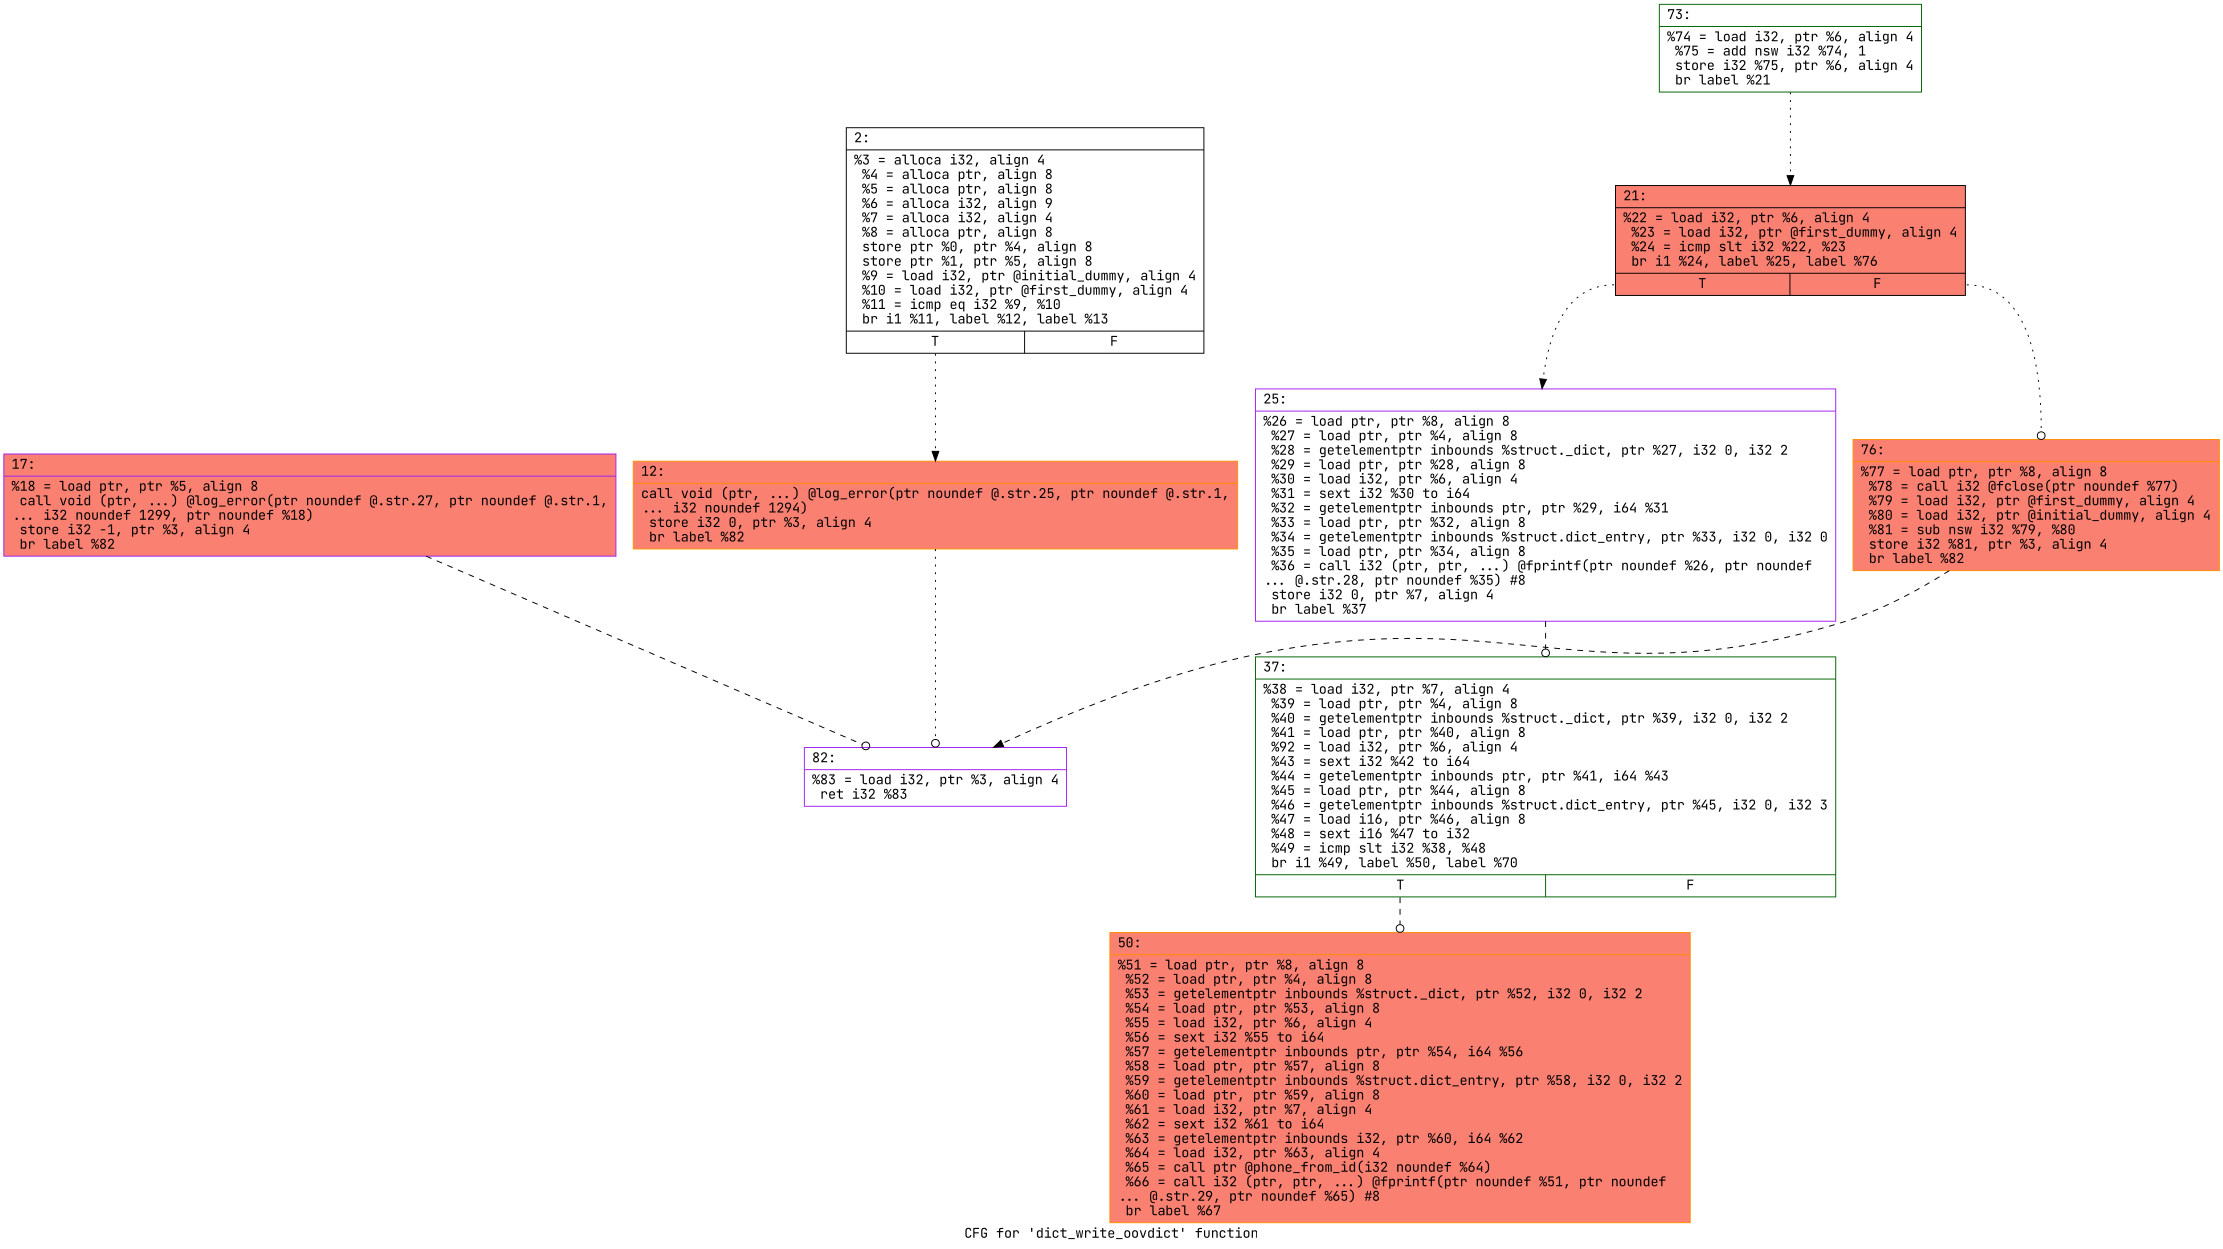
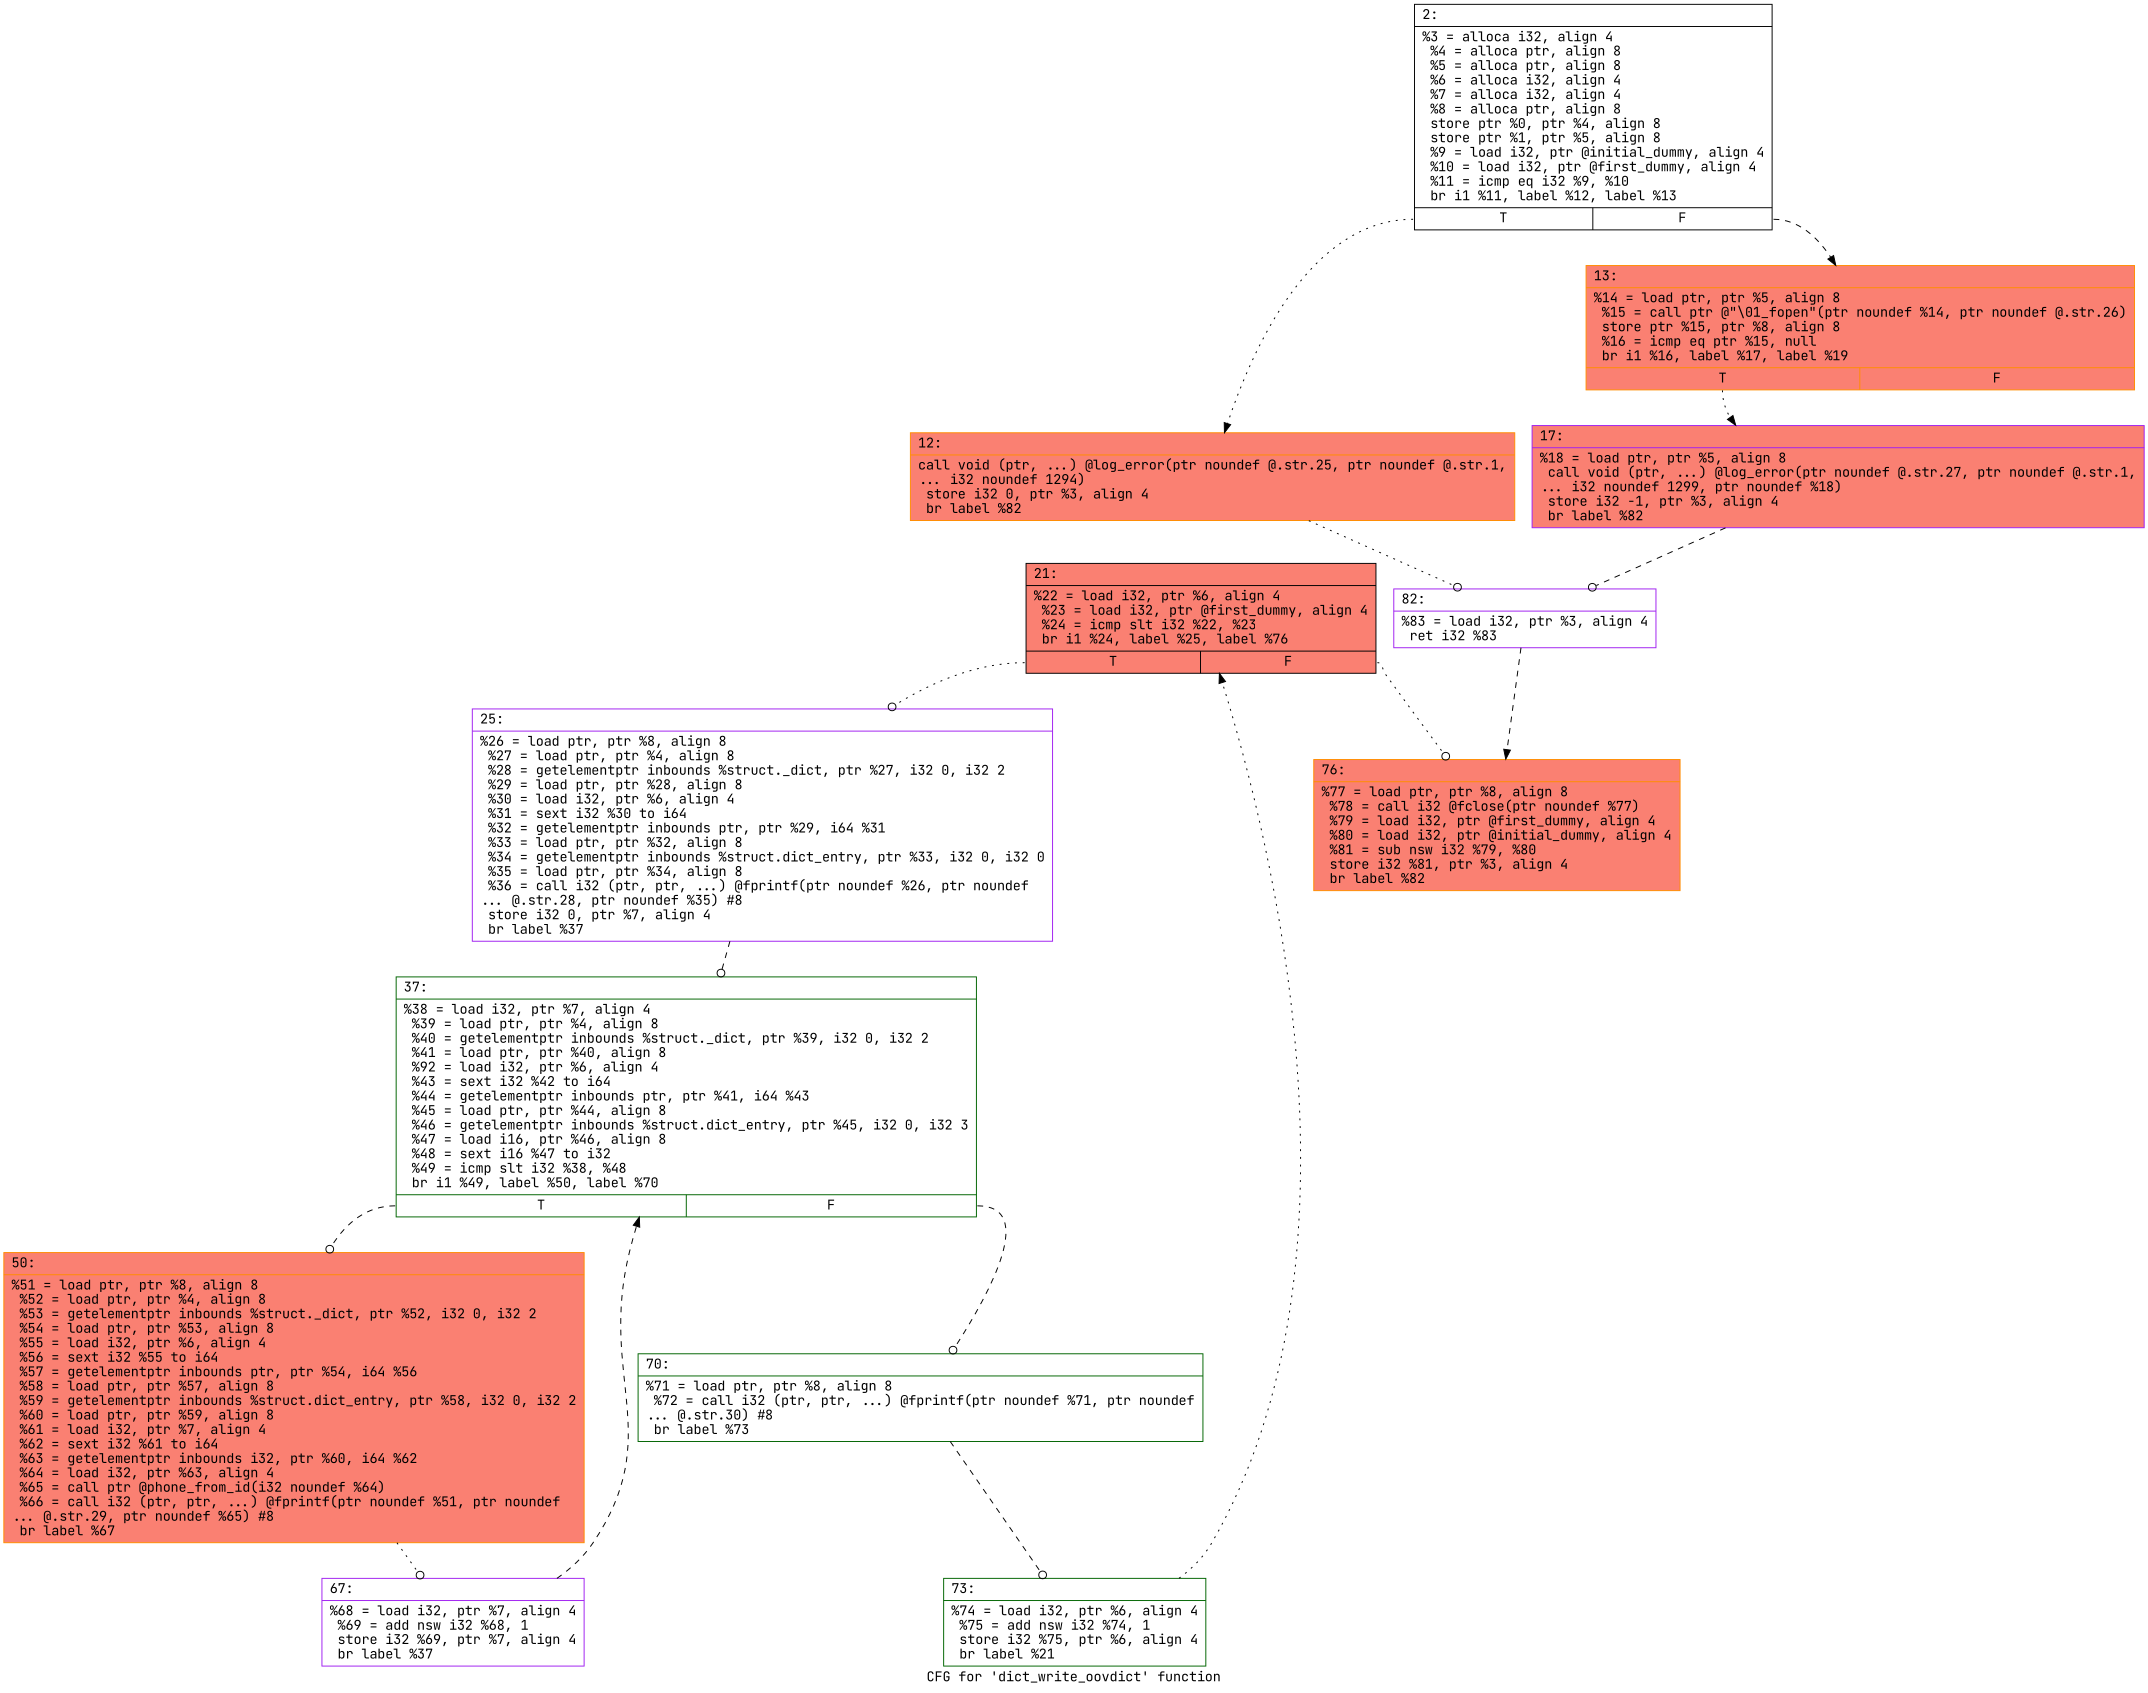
node "2:": text "%6 = alloca i32, align 9" -> "%6 = alloca i32, align 4"
edge "21:" -> "25:": arrowhead normal -> odot
node "13:": added
edge "76:" -> "82:": reversed
node "70:": added
node "67:": added
